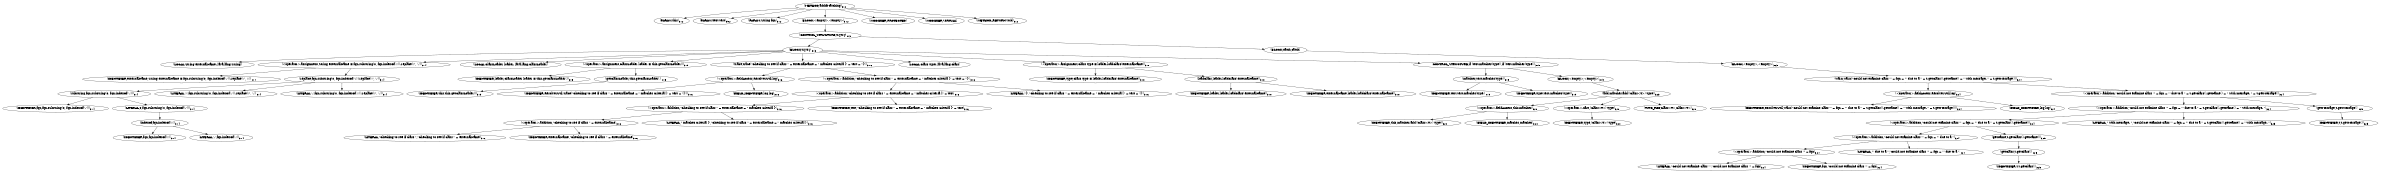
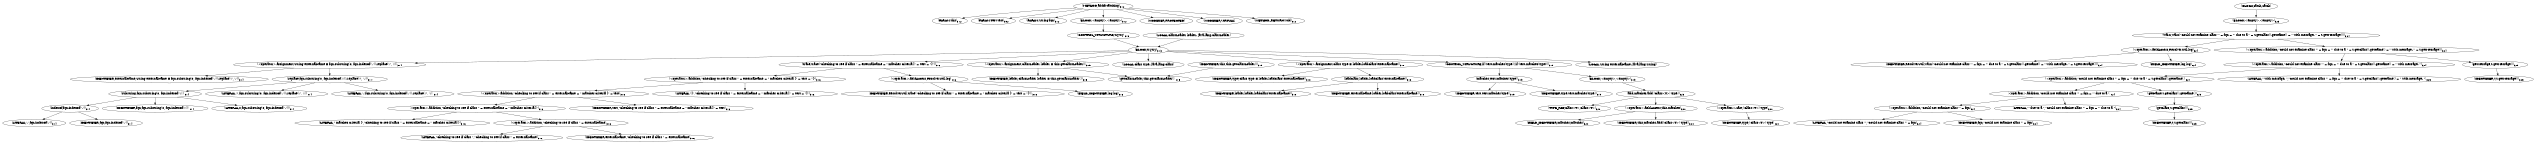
edge "(CONTROL_STRUCTURE,try,try)" -> "(BLOCK,catch,catch)": removed
edge "(BLOCK,try,try)" -> "(LOCAL,ClassLoader loader: java.lang.ClassLoader)": reversed
edge "(getClassLoader,this.getClassLoader())" -> "(IDENTIFIER,this,this.getClassLoader())": reversed
edge "(LITERAL,0,fqn.substring(0, fqn.indexOf('.')))" -> "(indexOf,fqn.indexOf('.'))": now "(substring,fqn.substring(0, fqn.indexOf('.')))" -> "(indexOf,fqn.indexOf('.'))"
